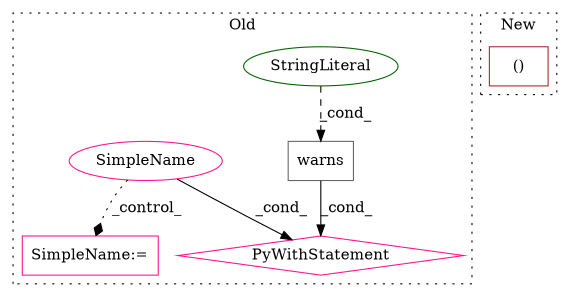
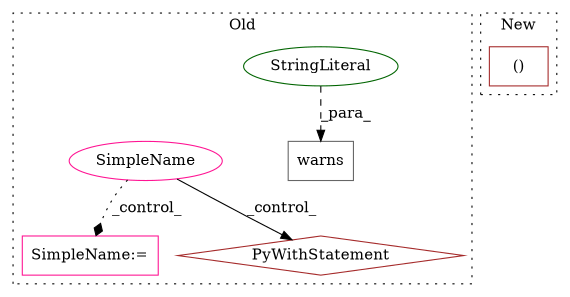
edge "StringLiteral" -> "warns": label "_cond_" -> "_para_"
edge "warns" -> "PyWithStatement": removed, label "_cond_"
edge "SimpleName" -> "PyWithStatement": label "_cond_" -> "_control_"
node "PyWithStatement": color deeppink -> brown
